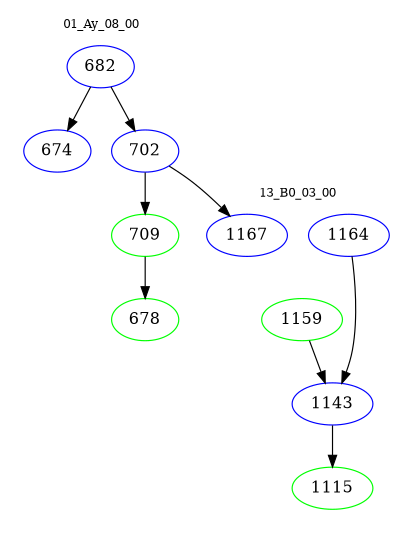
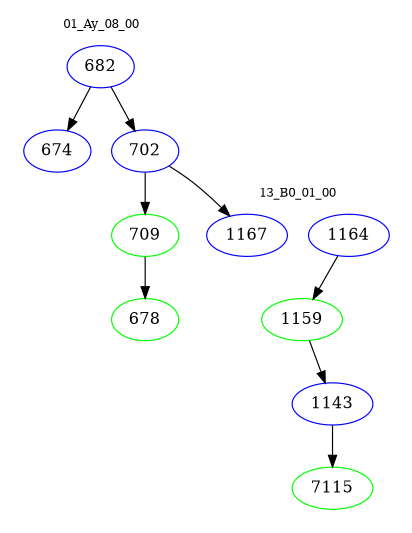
cluster "13_B0_03_00": label "13_B0_03_00" -> "13_B0_01_00"
edge "1164" -> "1143": now "1164" -> "1159"
node "1115": label "1115" -> "7115"
